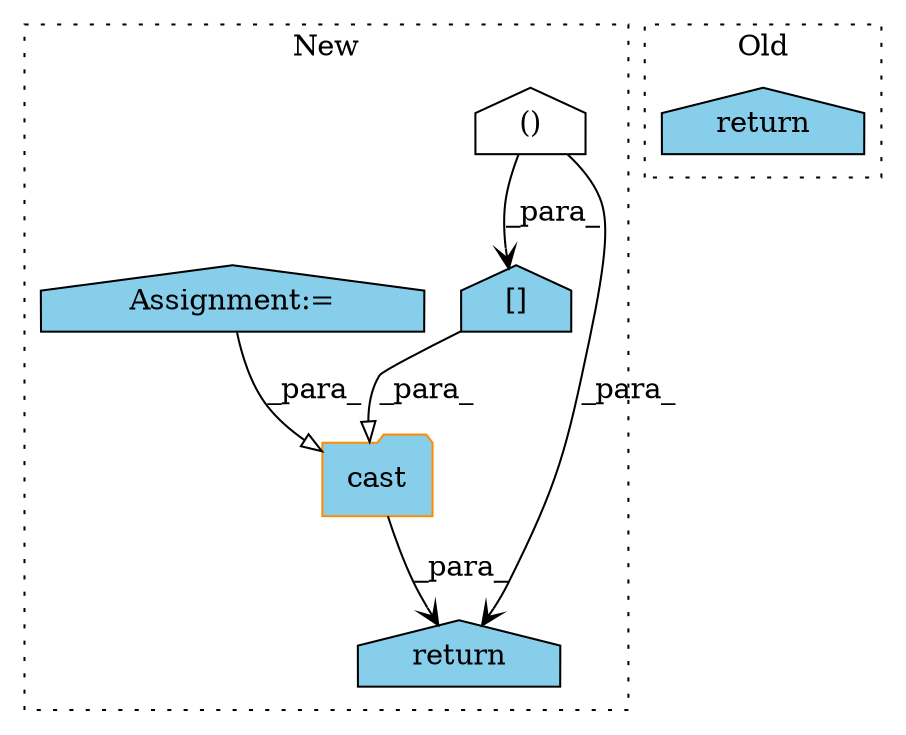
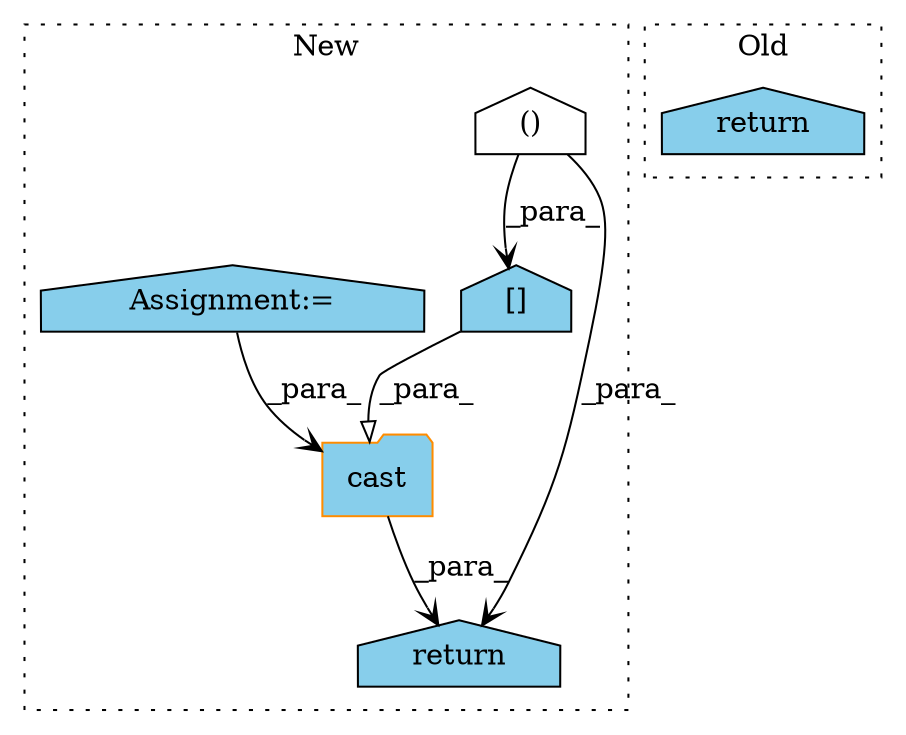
edge "Assignment:=" -> "cast": arrowhead onormal -> vee
